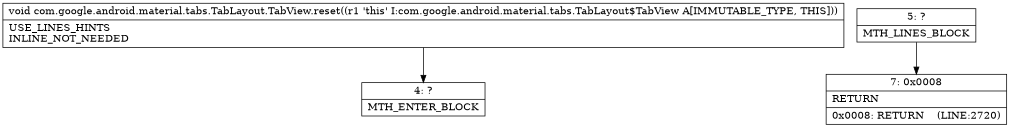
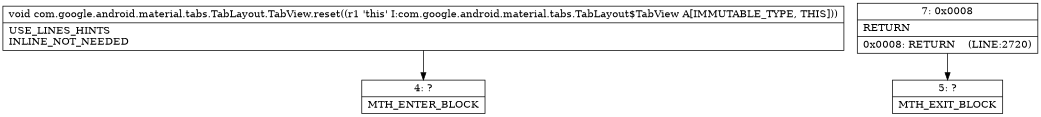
node "5: ?": text "MTH_LINES_BLOCK" -> "MTH_EXIT_BLOCK"
edge "5: ?" -> "7: 0x0008": reversed
